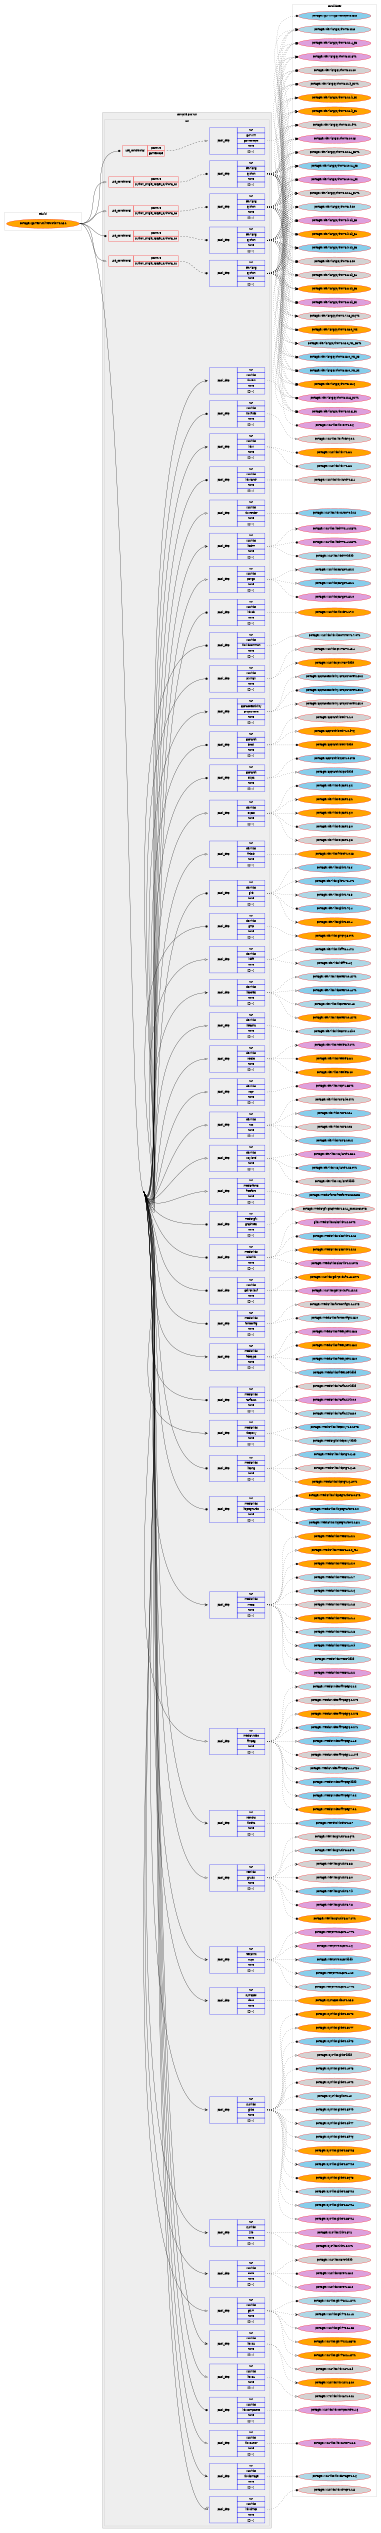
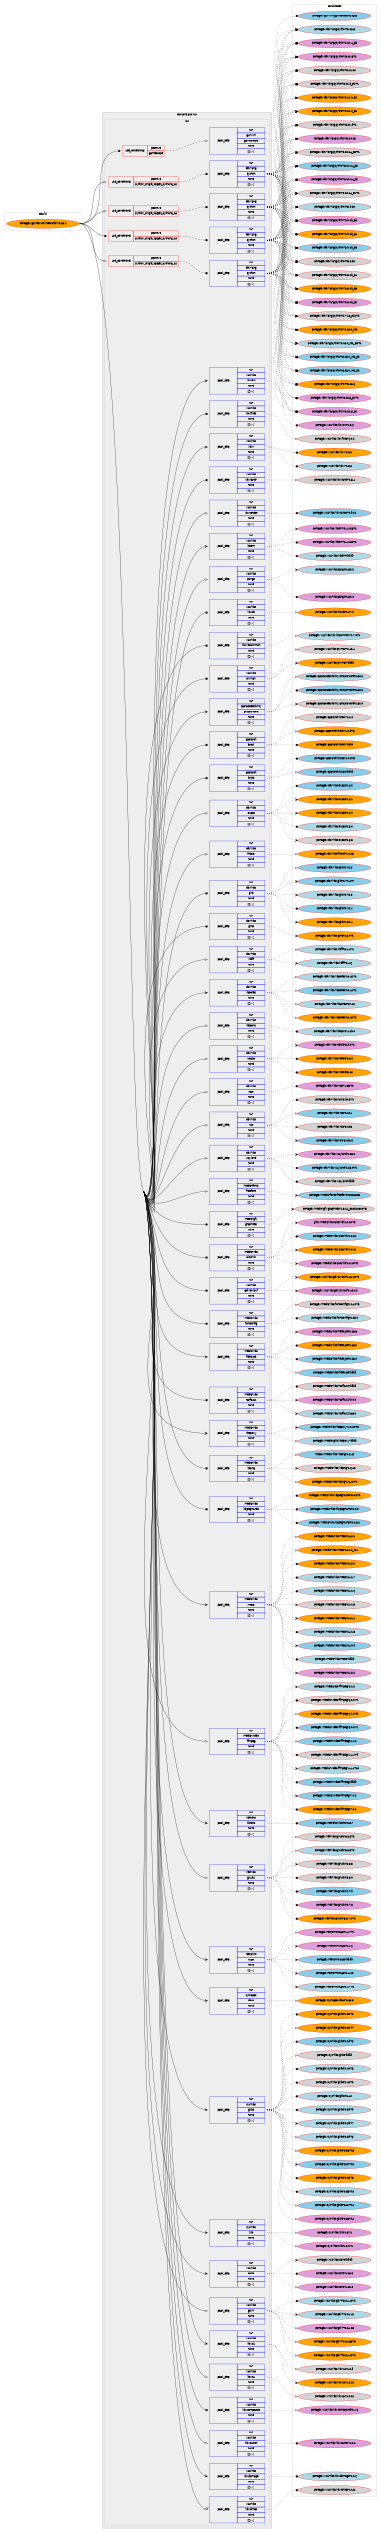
node "portage://x11-libs/pango-1.52.1": removed
node "portage://media-libs/libpng-1.6.43": label "portage://media-libs/libpng-1.6.43" -> "mesa://media-libs/libpng-1.6.43"
node "portage://media-video/ffmpeg-6.1.2": label "portage://media-video/ffmpeg-6.1.2" -> "portage://media-spi/ffmpeg-6.1.2"
